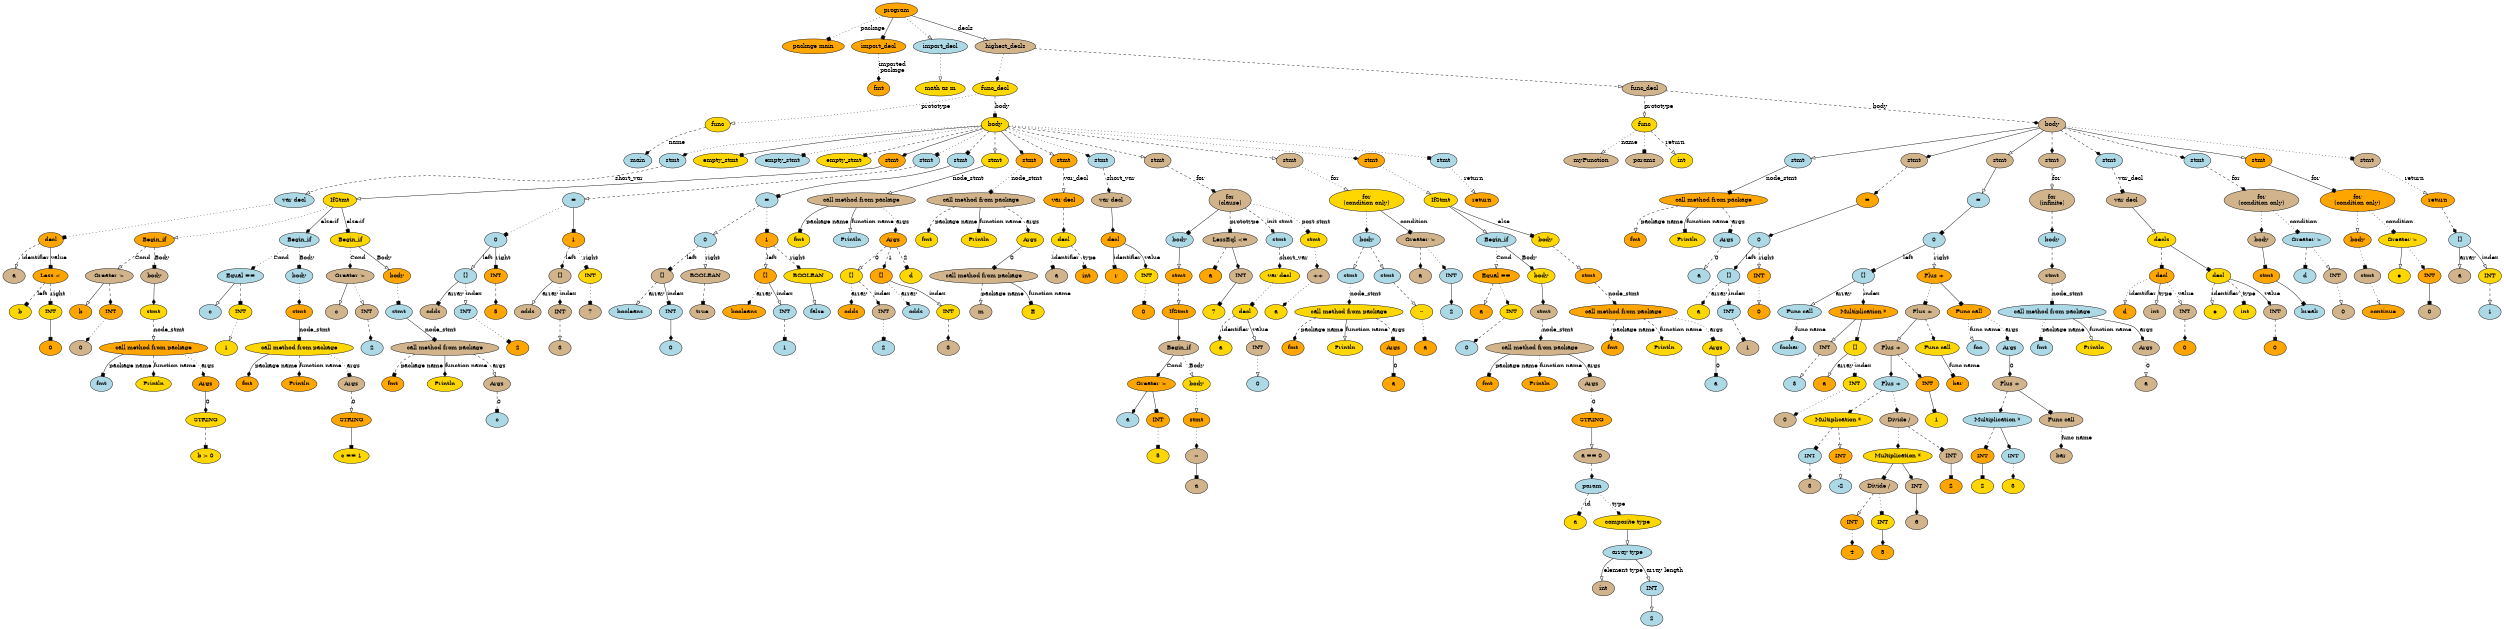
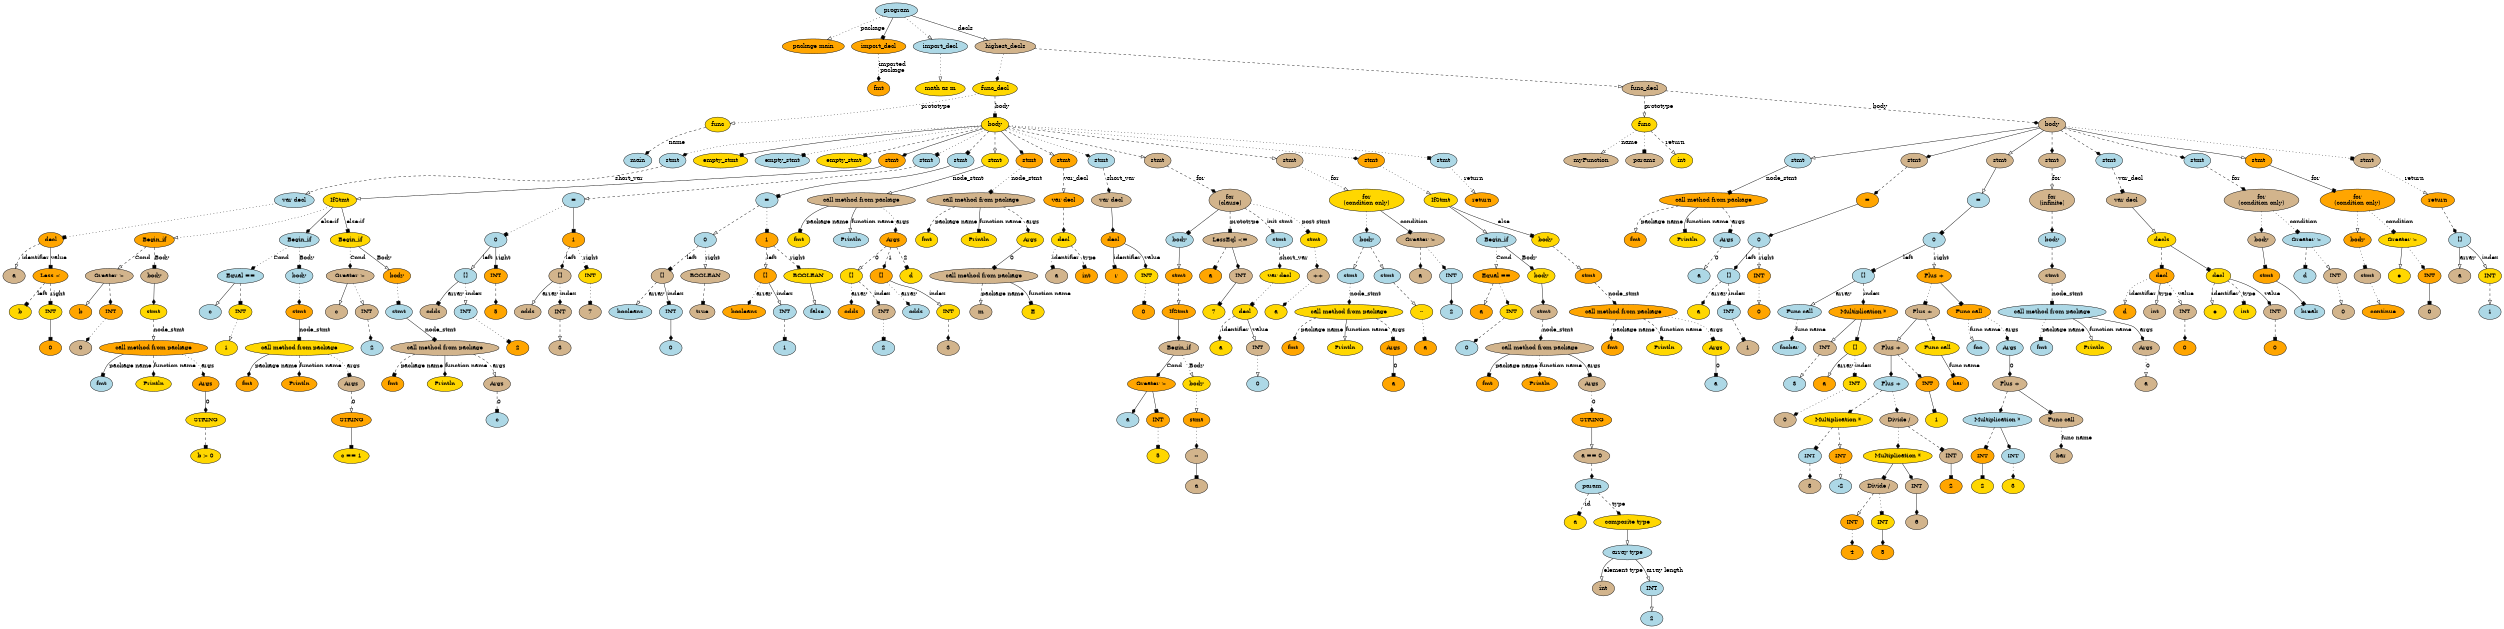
node "program": fillcolor orange -> lightblue
edge "program" -> "package main": arrowhead box -> onormal
edge "param" -> "composite type": style dotted -> dashed
